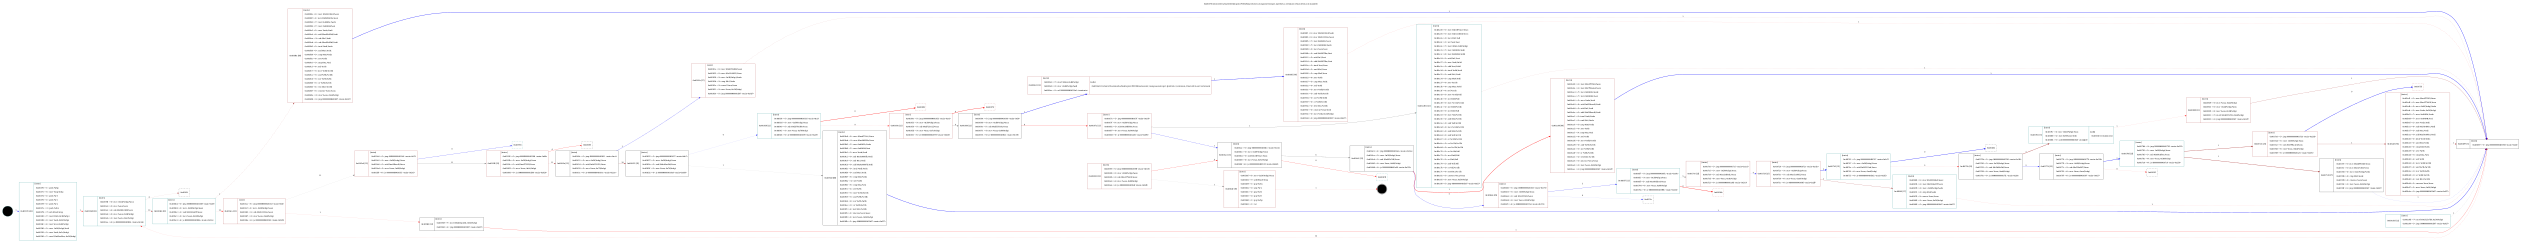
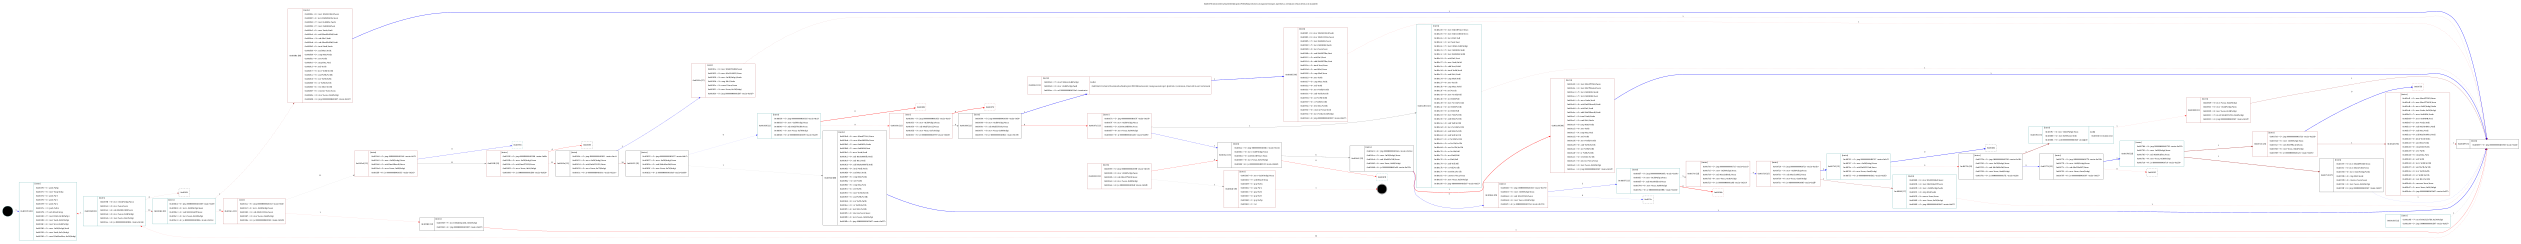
edge "0x401570 [45]" -> "0x40159d [23]": reversed
